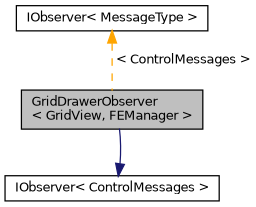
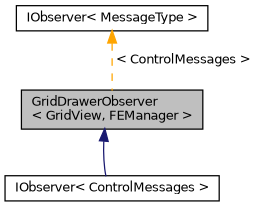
edge "GridDrawerObserver < GridView, FEManager >" -> "IObserver< ControlMessages >": reversed
